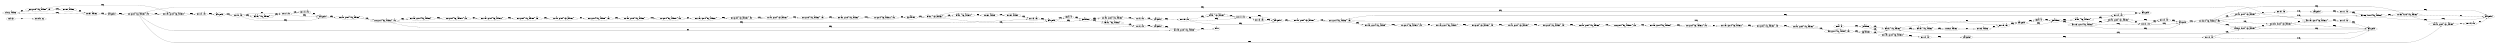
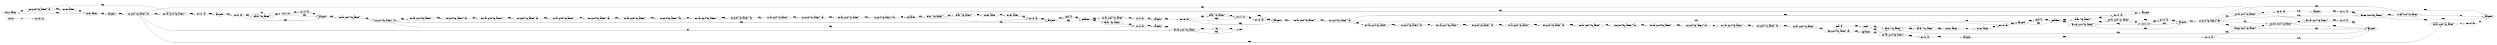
node "sub rsp , address": label "sub rsp , address" -> "edi rsp , address"
node "mov edx , rsp": label "mov edx , rsp" -> "mov rbp , rsp"
node "je address": label "je address" -> "je push"
node "leave": label "leave" -> "jmp"
node "retn": added
